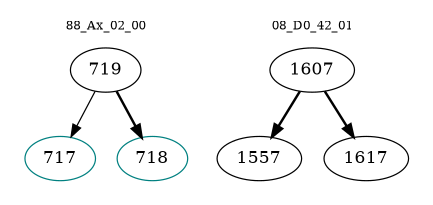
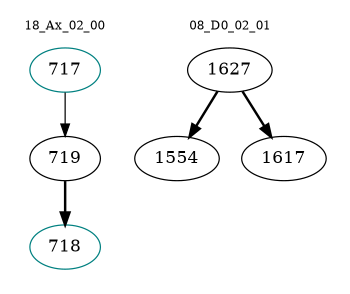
cluster "88_Ax_02_00": label "88_Ax_02_00" -> "18_Ax_02_00"
cluster "08_D0_42_01": label "08_D0_42_01" -> "08_D0_02_01"
node "1607": label "1607" -> "1627"
edge "719" -> "717": reversed
node "1557": label "1557" -> "1554"
